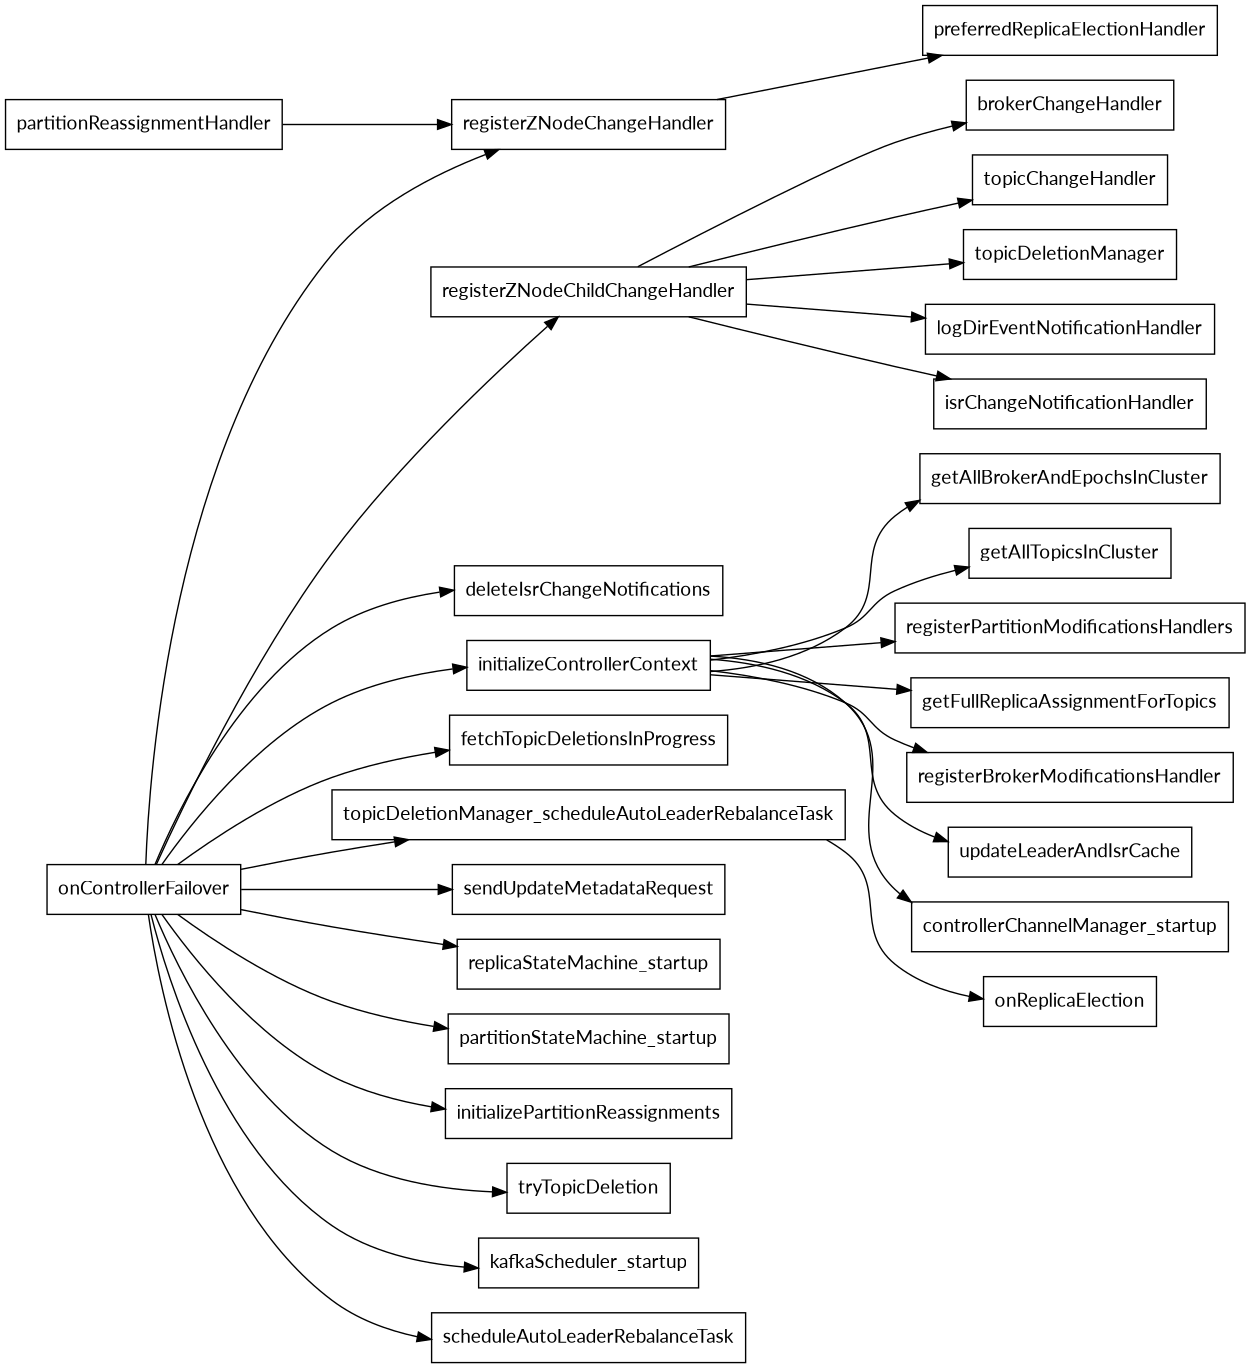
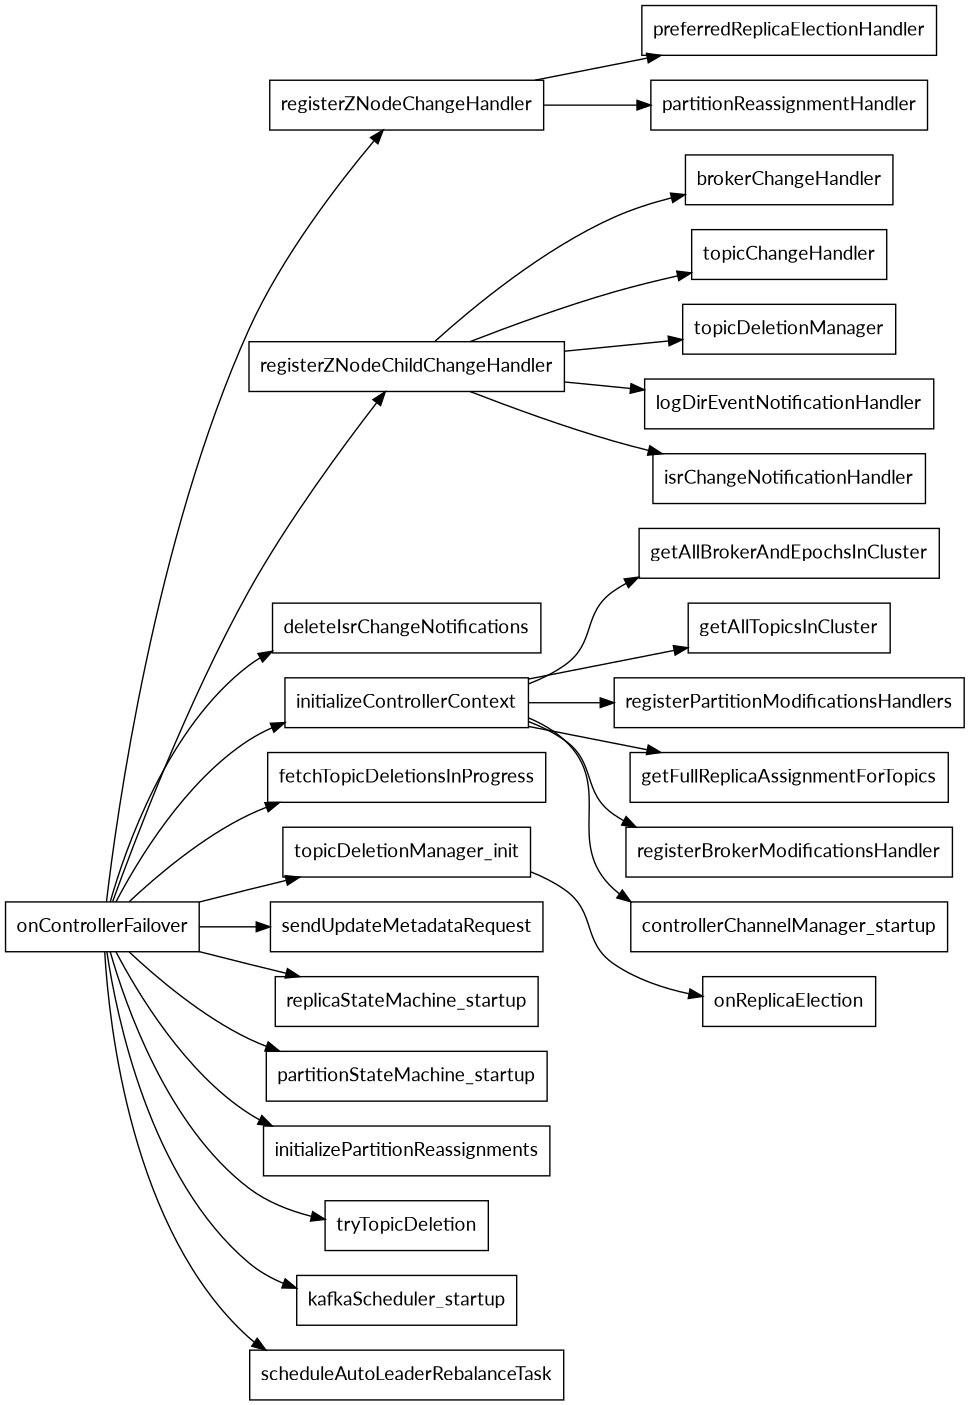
edge "partitionReassignmentHandler" -> "registerZNodeChangeHandler": reversed
node "topicDeletionManager_scheduleAutoLeaderRebalanceTask": label "topicDeletionManager_scheduleAutoLeaderRebalanceTask" -> "topicDeletionManager_init"
node "updateLeaderAndIsrCache": removed
